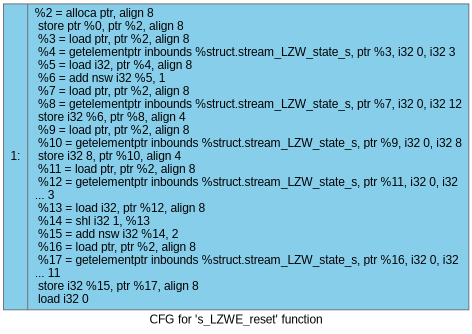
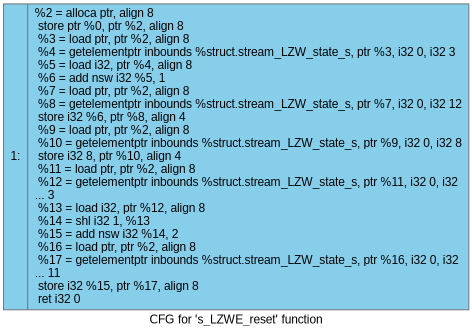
node "1:": text "load i32 0" -> "ret i32 0"
